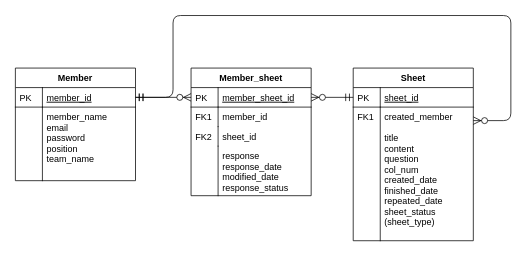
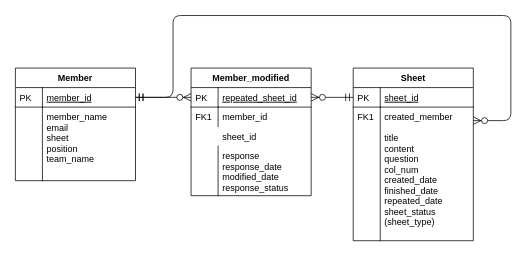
node "Member_sheet": label "Member_sheet" -> "Member_modified"
node "member_sheet_id": label "member_sheet_id" -> "repeated_sheet_id"
node "member_name email password position team_name": label "member_name email password position team_name" -> "member_name email sheet position team_name"
node "FK2": removed
